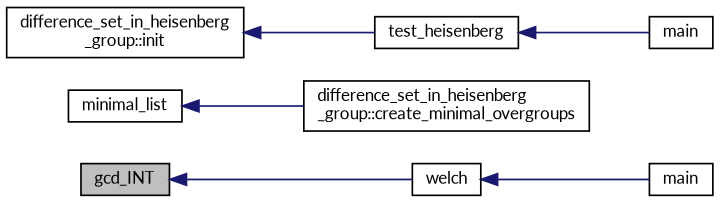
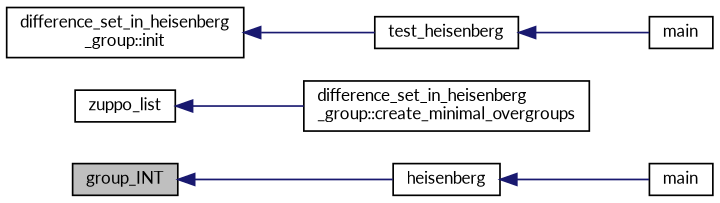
node "minimal_list": label "minimal_list" -> "zuppo_list"
node "gcd_INT": label "gcd_INT" -> "group_INT"
node "welch": label "welch" -> "heisenberg"
